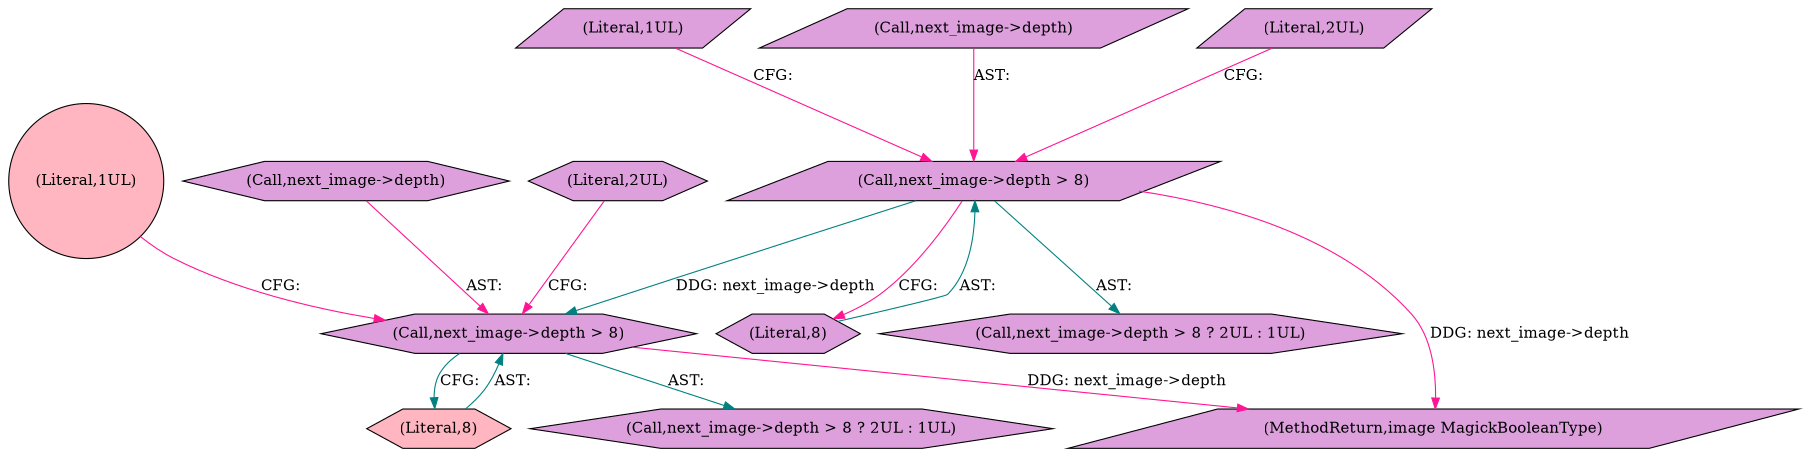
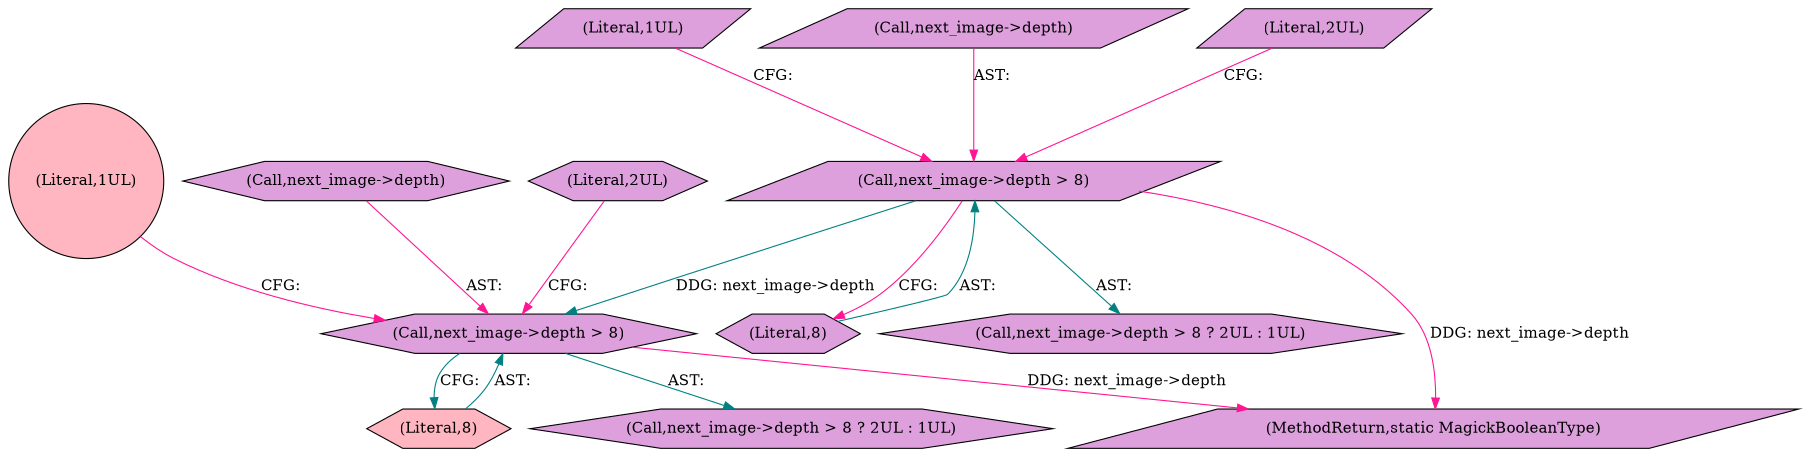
node "(MethodReturn,image MagickBooleanType)": label "(MethodReturn,image MagickBooleanType)" -> "(MethodReturn,static MagickBooleanType)"
